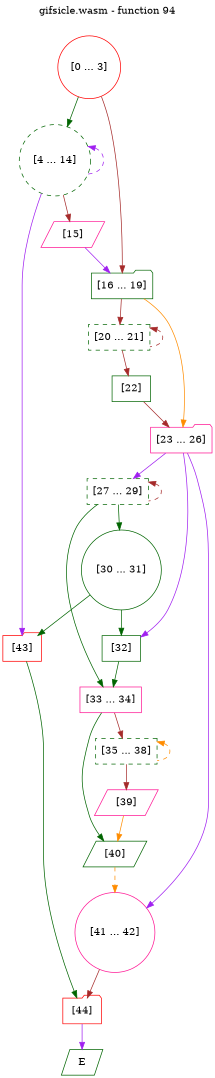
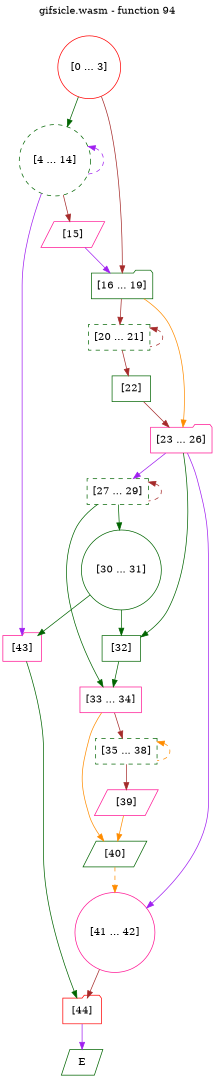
edge "[23 ... 26]" -> "[32]": color purple -> darkgreen
node "[43]": color red -> deeppink
edge "[33 ... 34]" -> "[40]": color darkgreen -> darkorange
